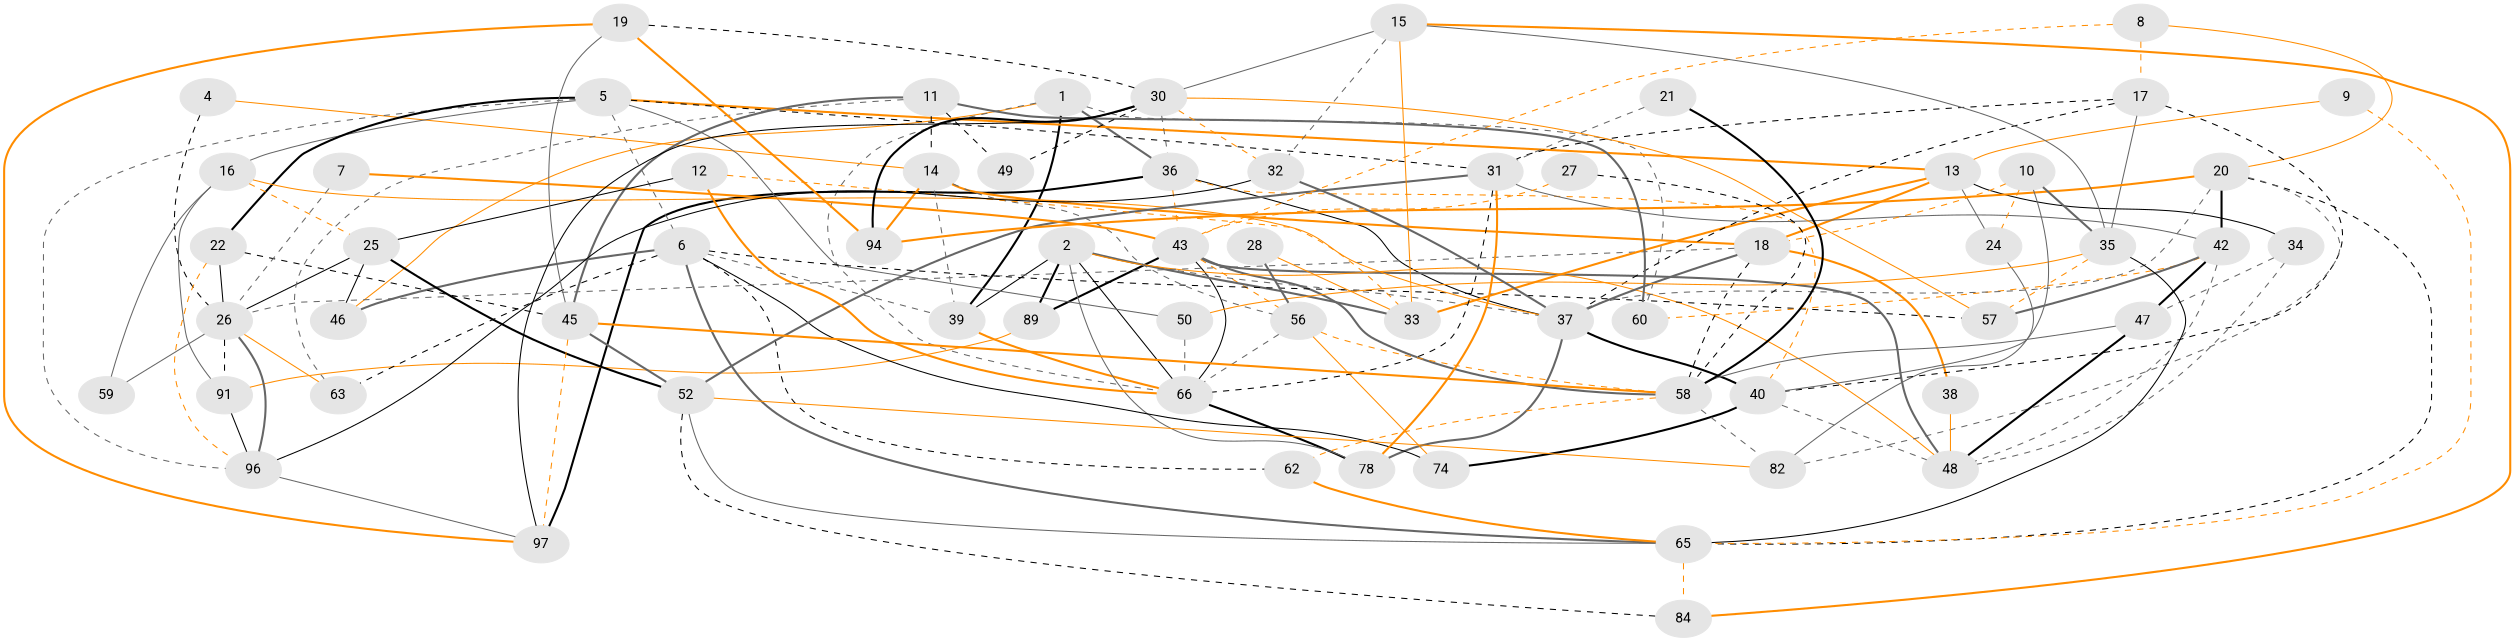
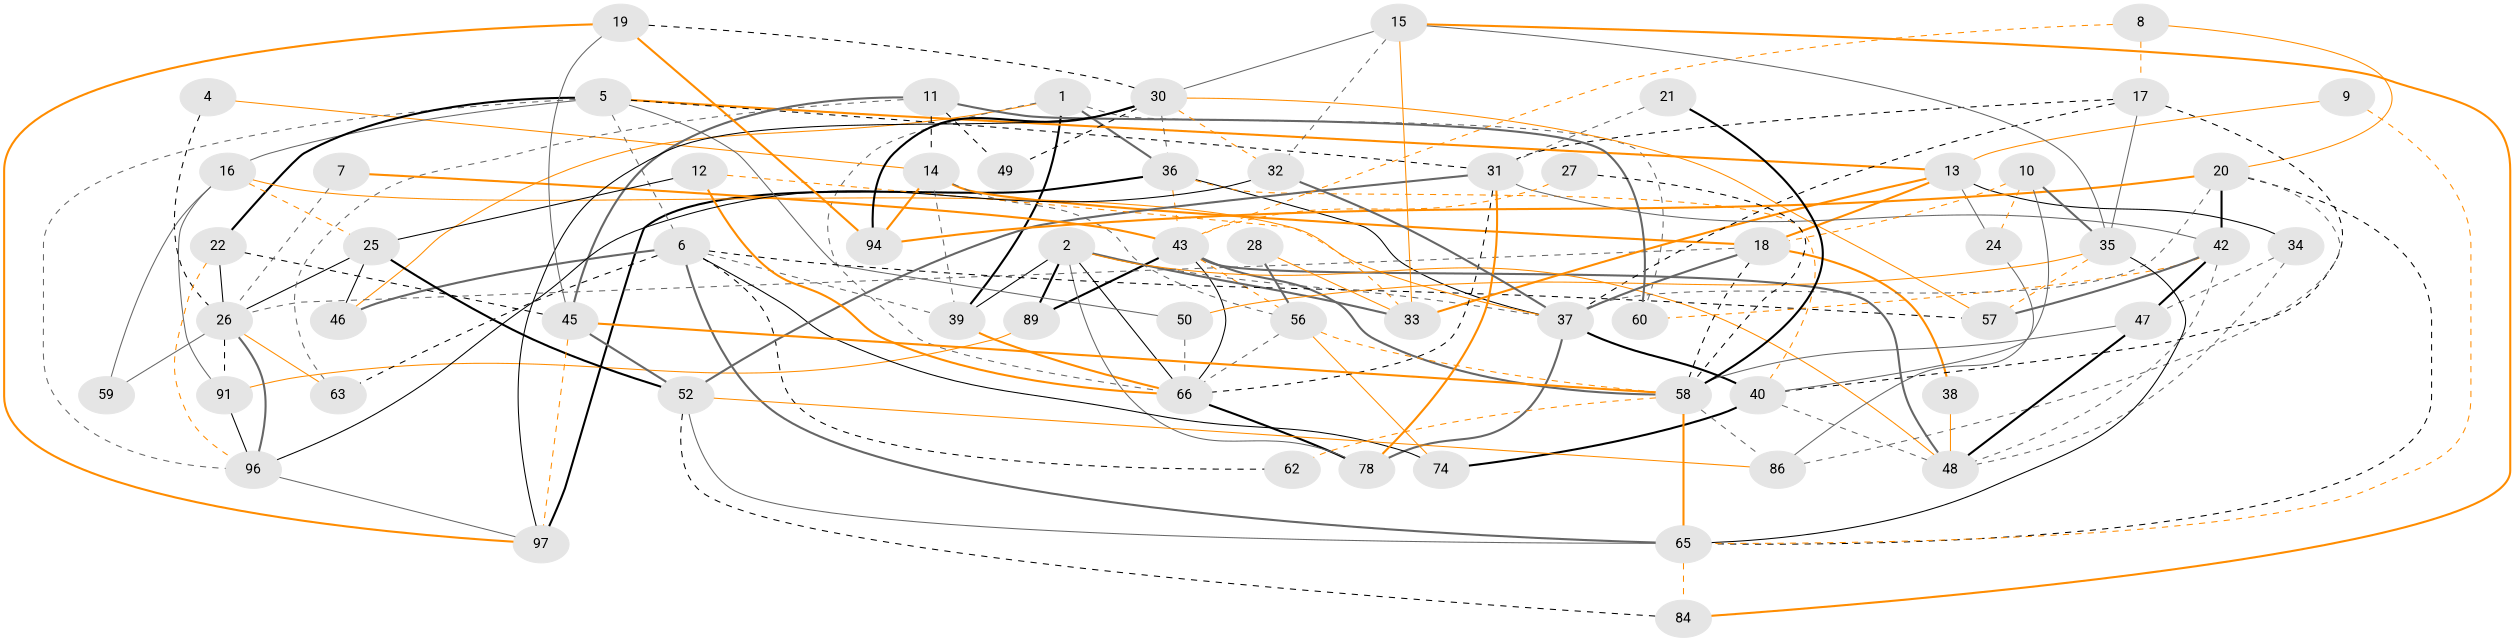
node "82": label "82" -> "86"
edge "62" -- "65": now "58" -- "65"
